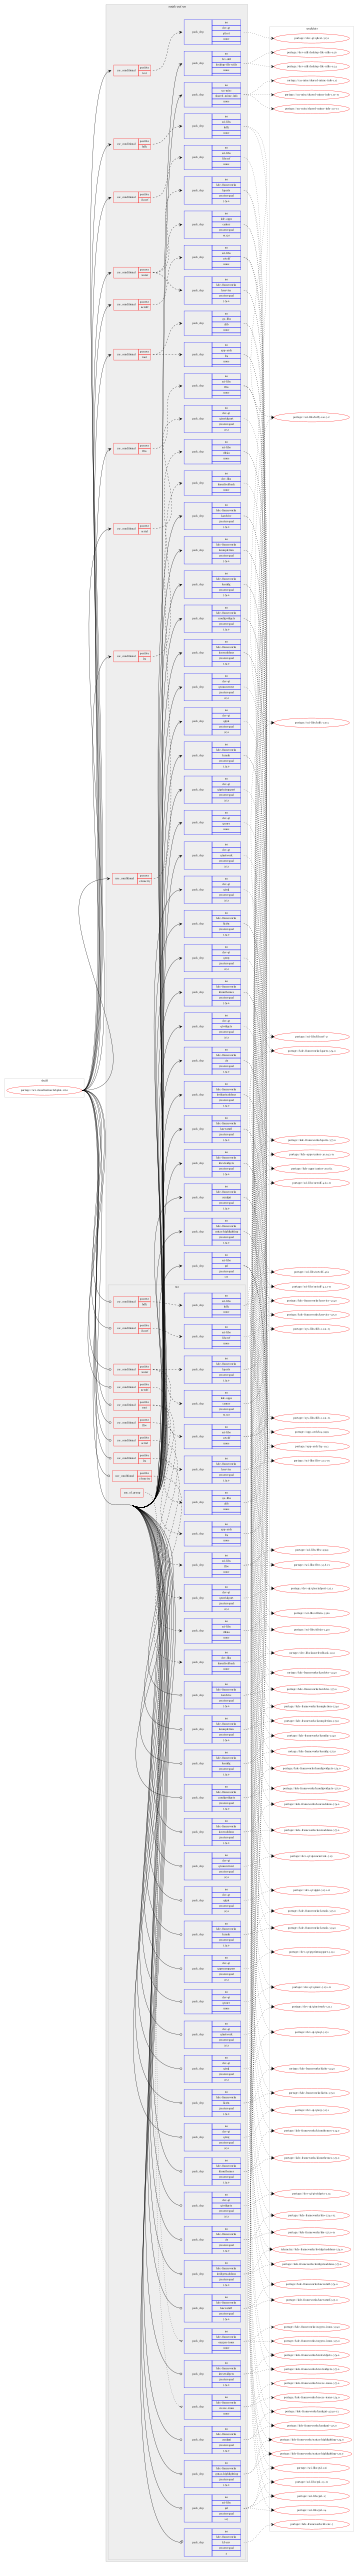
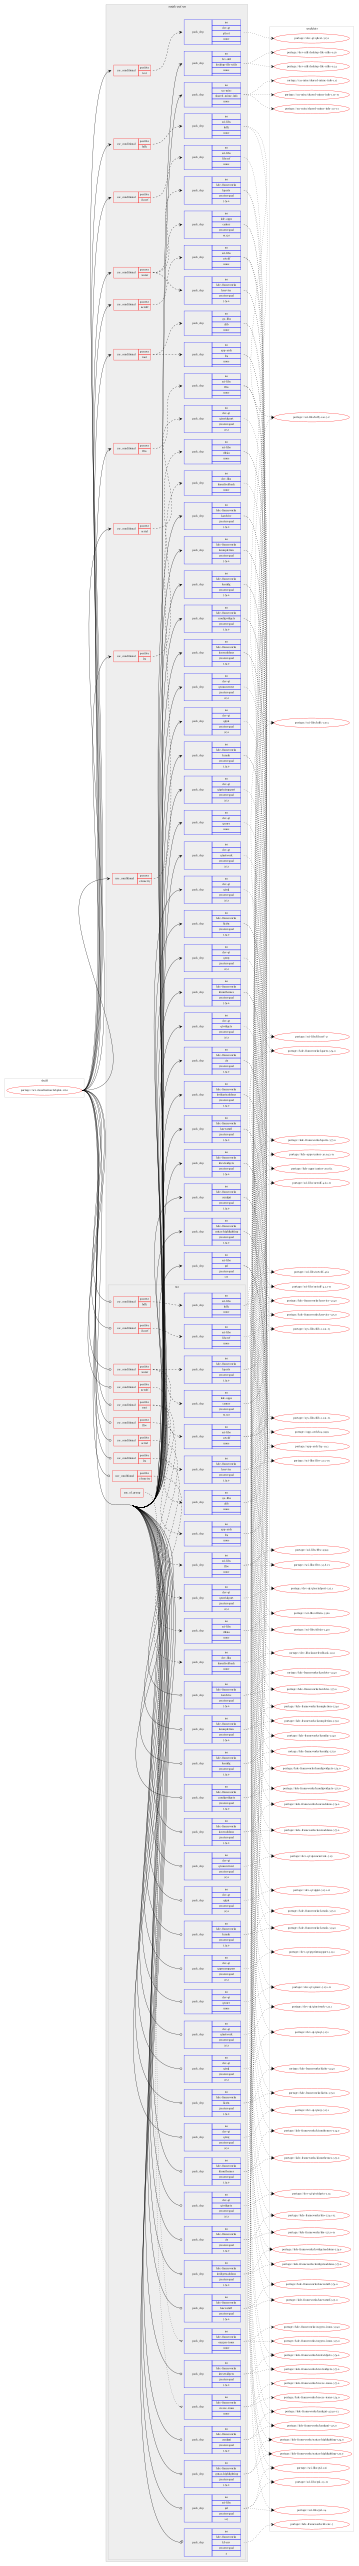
node "telemetry://kde-frameworks/kwidgetsaddons-5.74.0": label "telemetry://kde-frameworks/kwidgetsaddons-5.74.0" -> "portage://kde-frameworks/kwidgetsaddons-5.74.0"
node "portage://sci-libs/gsl-2.5": removed
